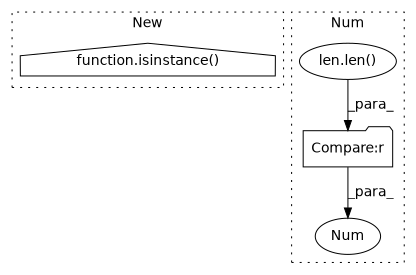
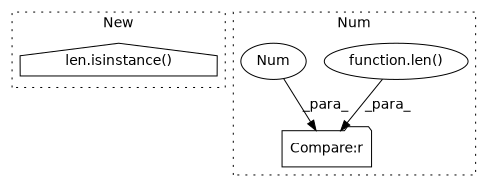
node "function.isinstance()": label "function.isinstance()" -> "len.isinstance()"
node "len.len()": label "len.len()" -> "function.len()"
edge "Compare:r" -> "Num": reversed
